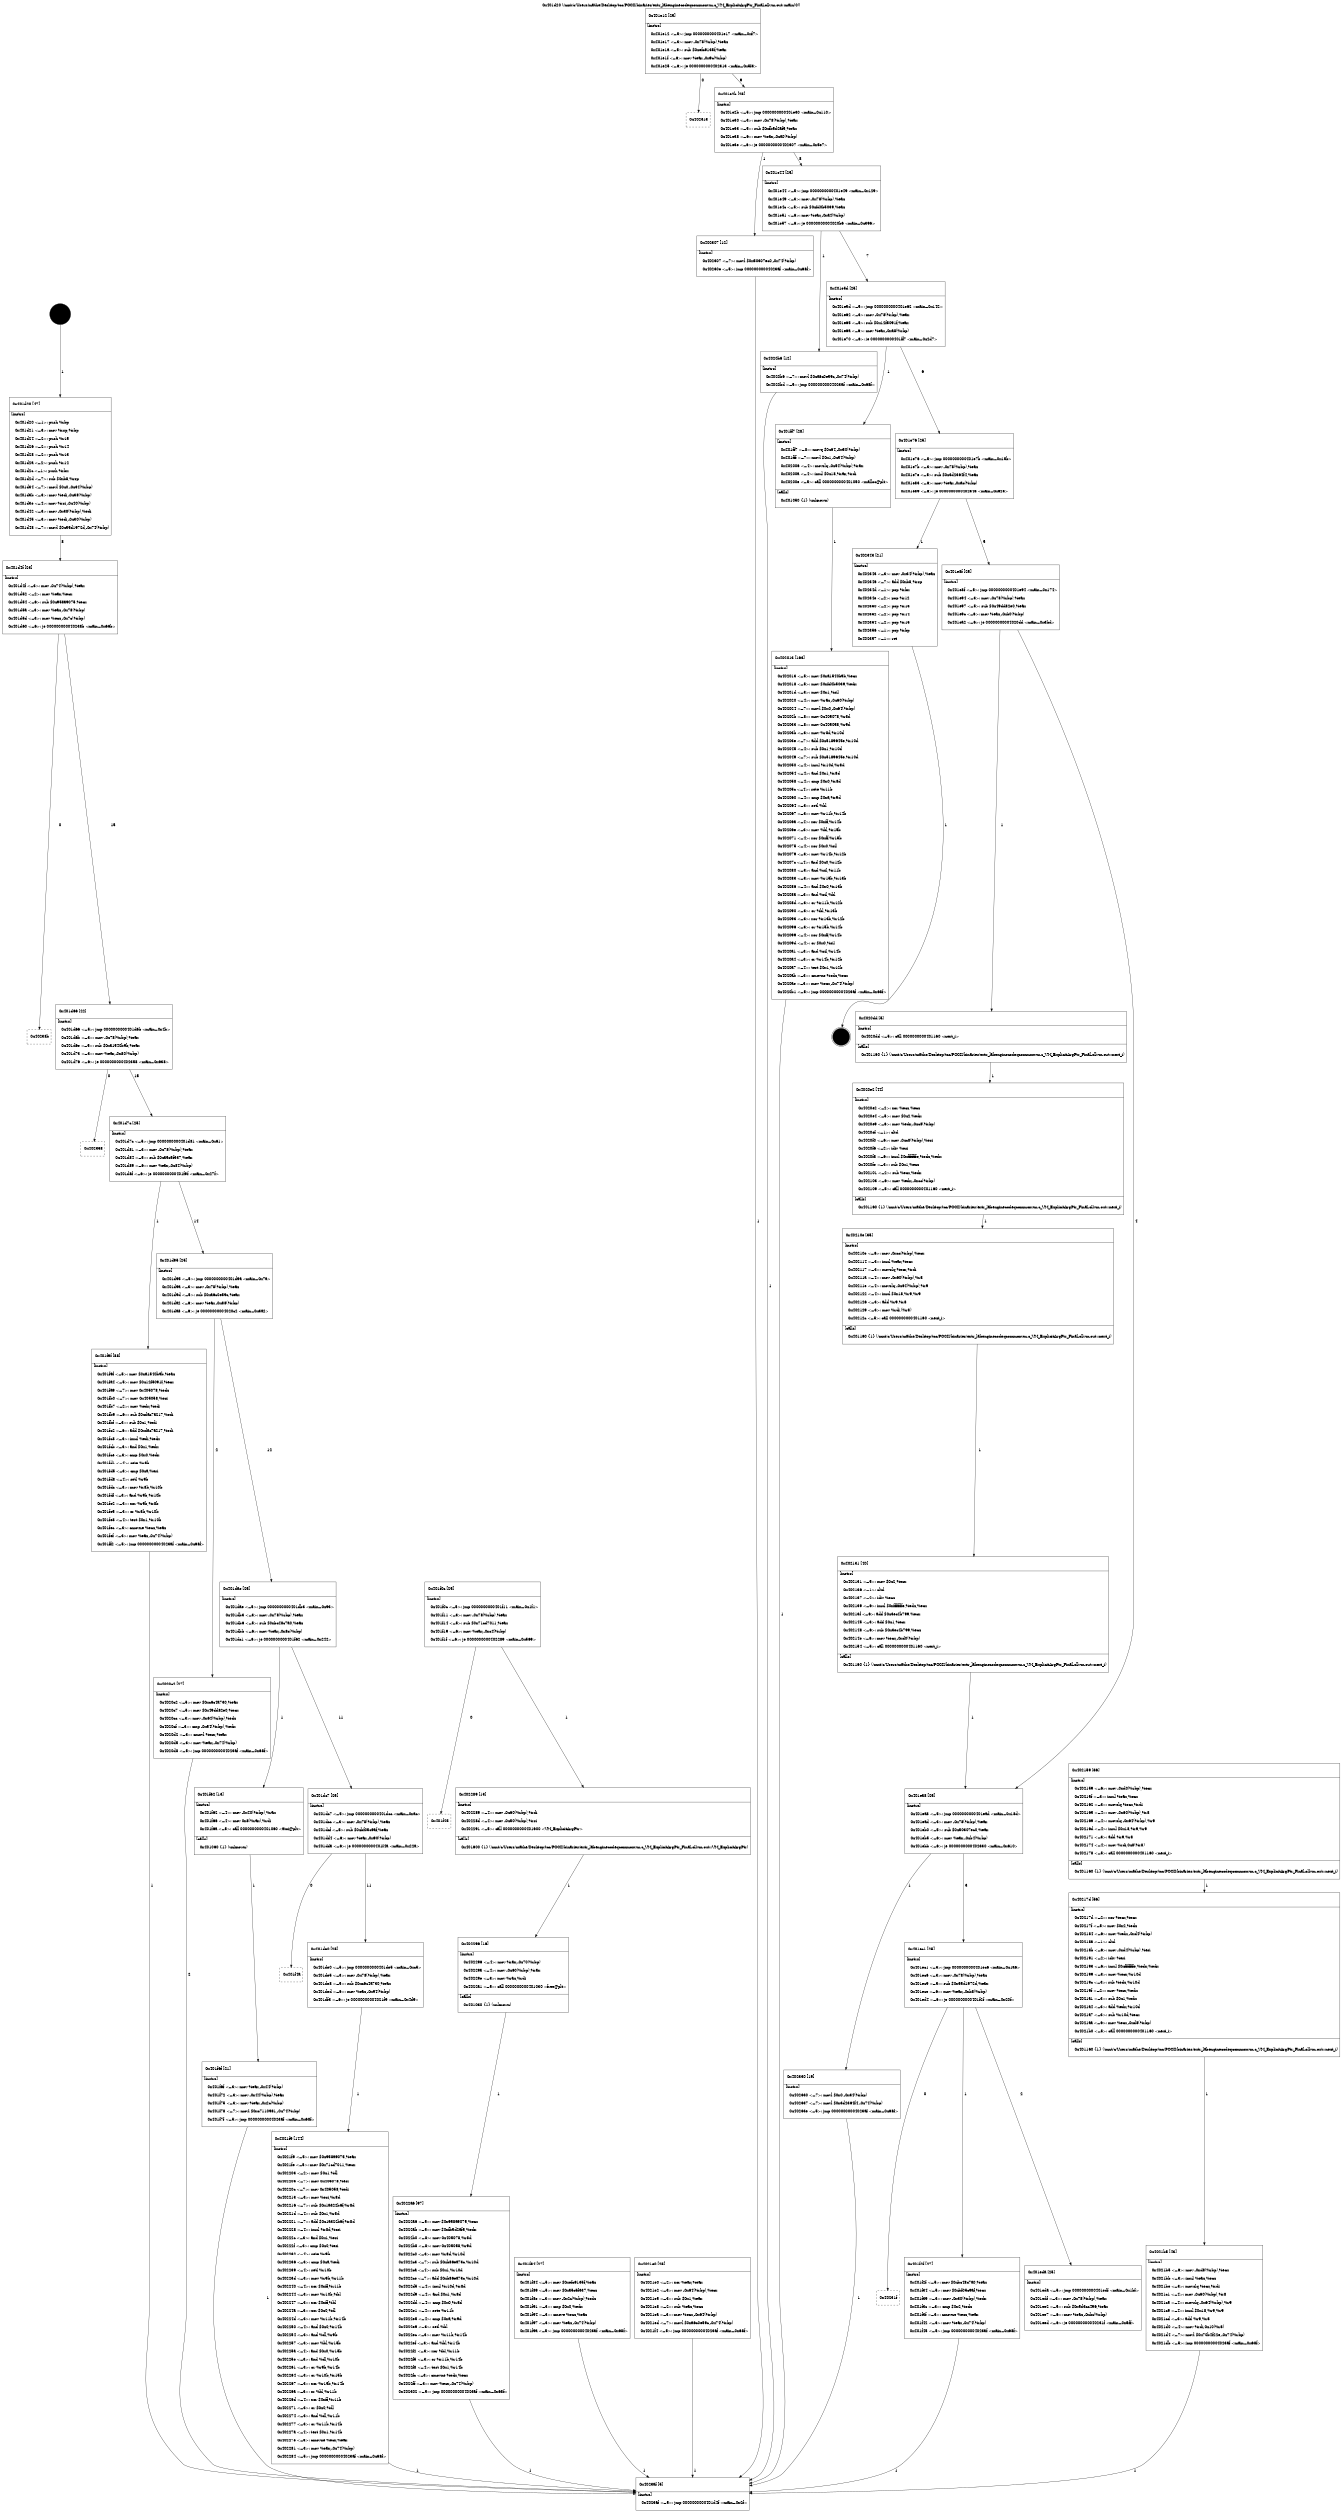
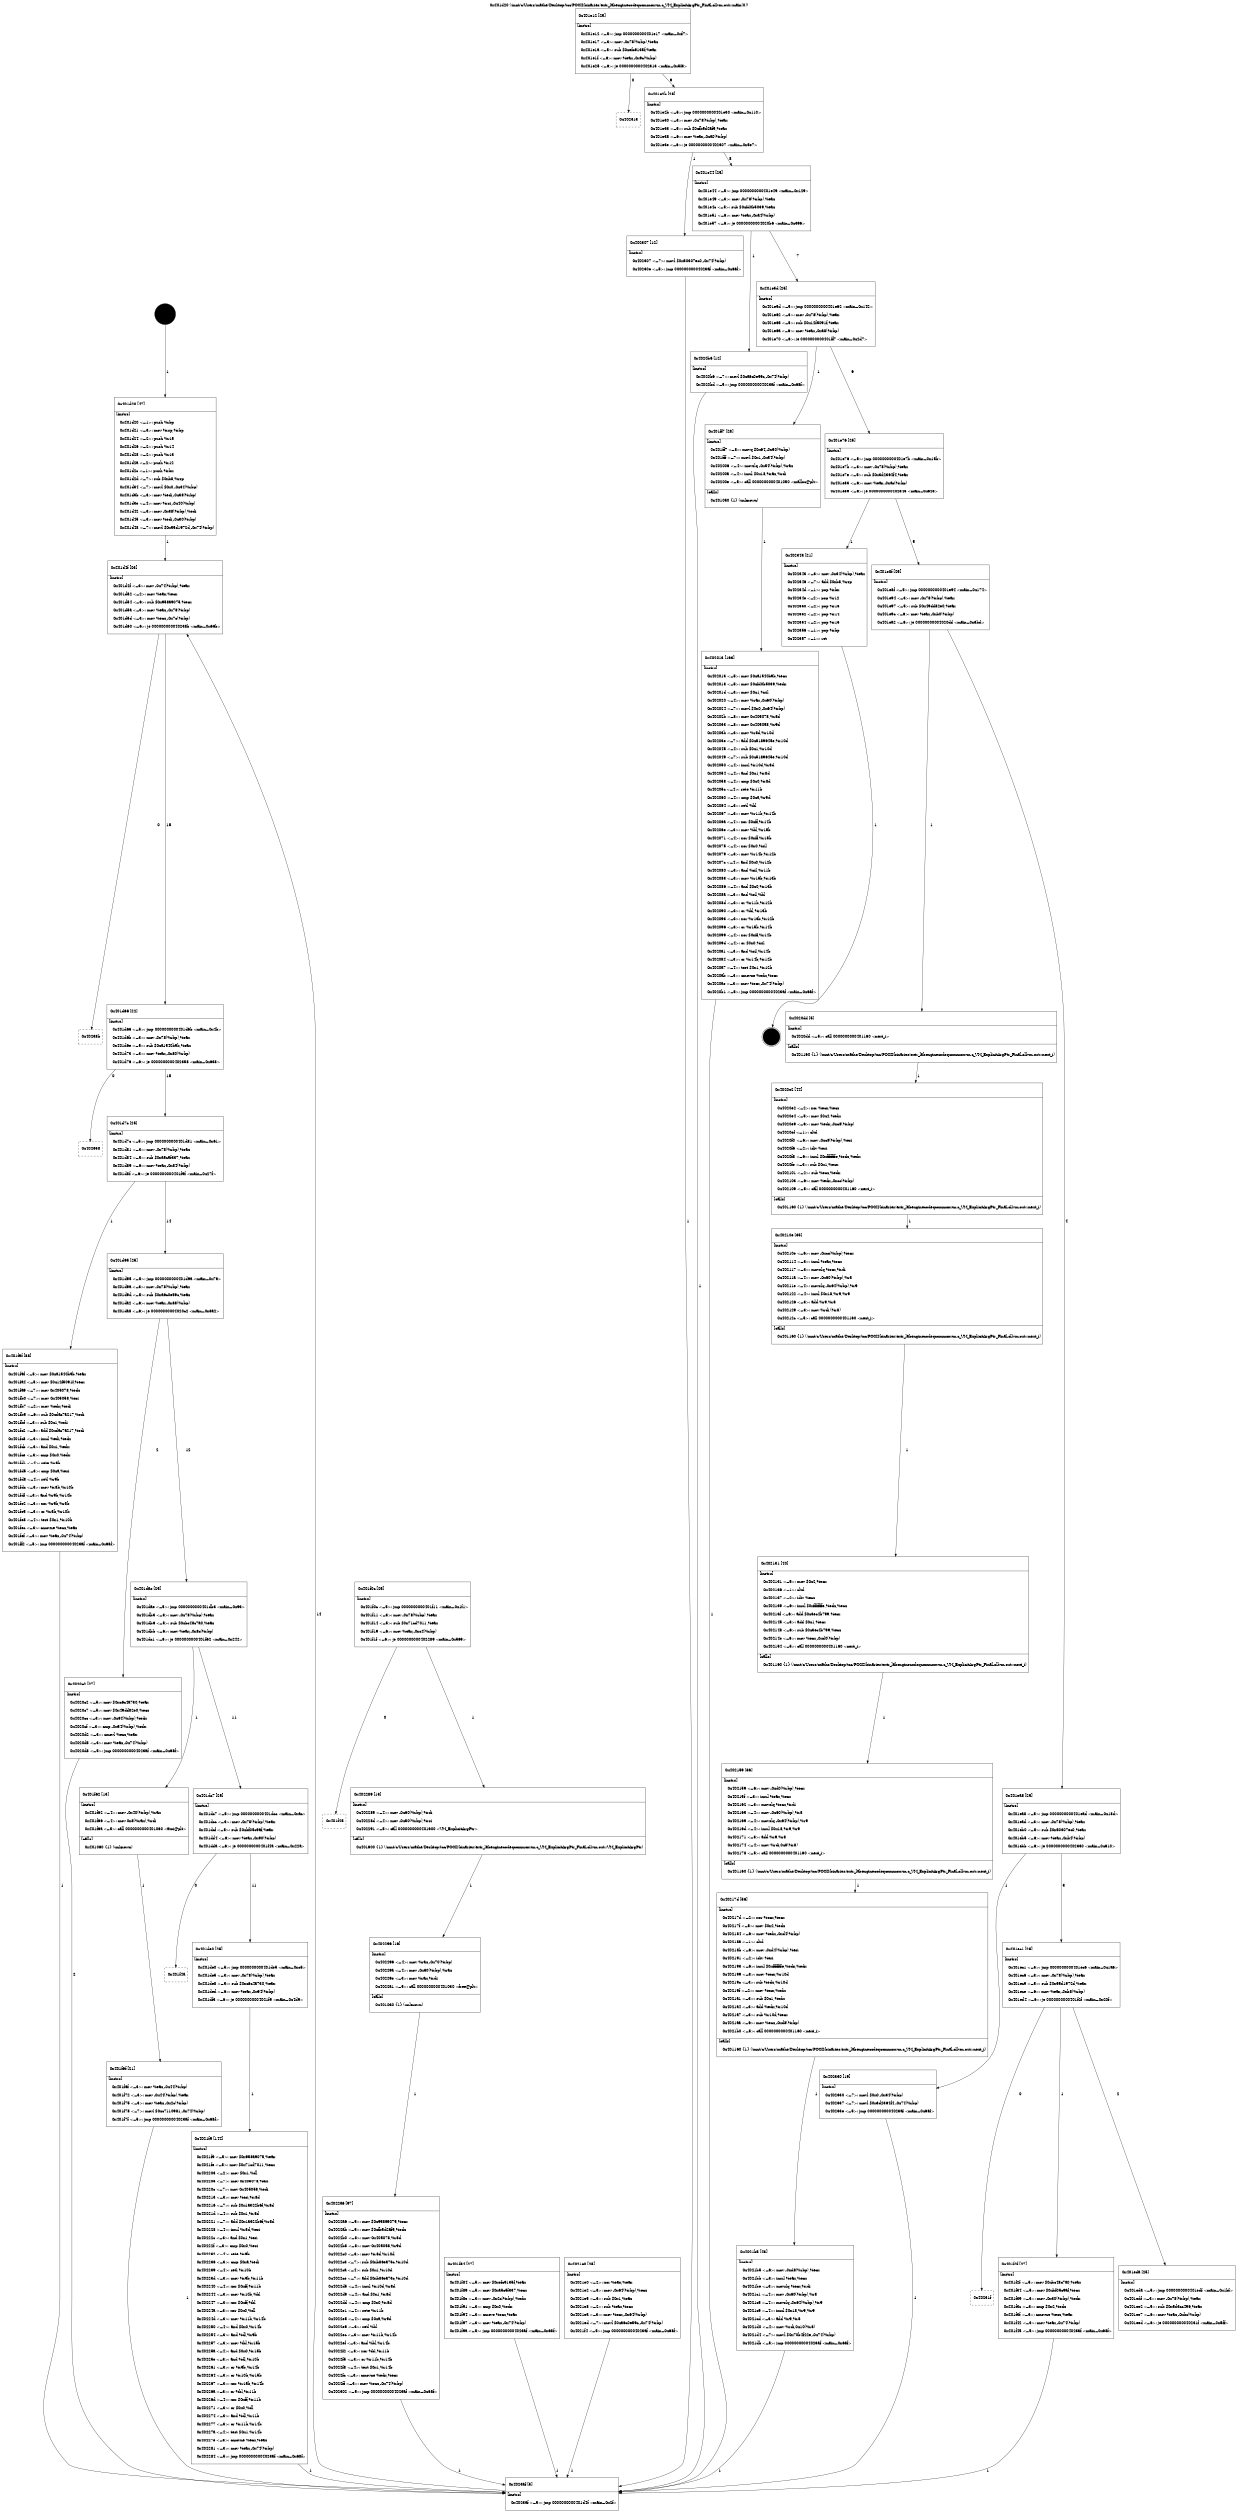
edge "0x401d20 [47]" -> "0x401d4f [23]": label " 8" -> " 1"
edge "0x4023af [5]" -> "0x401d4f [23]": added, label "14"
edge "0x402131 [40]" -> "0x401ea8 [25]": now "0x402131 [40]" -> "0x402159 [36]"
